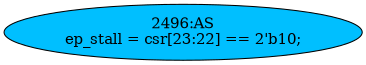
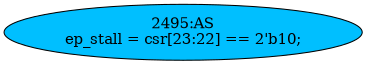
node "2496:AS ep_stall = csr[23:22] == 2'b10;": label "2496:AS ep_stall = csr[23:22] == 2'b10;" -> "2495:AS ep_stall = csr[23:22] == 2'b10;"
